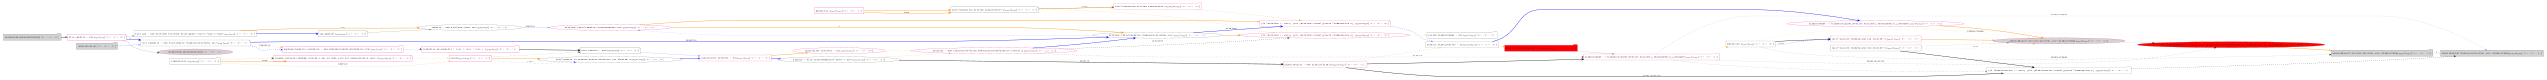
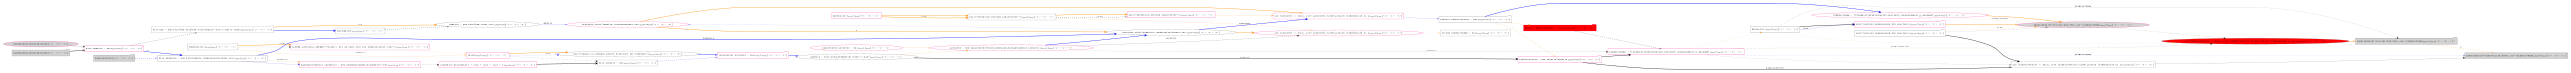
edge "File tmpFile = null@@@3@@@['1', '1', '0']" -> "backwardsSlashesOnWindows['1', '0', '0']": reversed
edge "ZipArchiver archiver = null@@@13@@@['1', '1', '1']" -> "ZipArchiver archiver = null@@@14@@@['1', '1', '0']": style bold -> dotted
edge "zipFileVerify = new ZipFile(zipFile)@@@34@@@['0', '0', '1']" -> "ZipFile zipFileVerify = null@@@32@@@['1', '1', '1']": reversed
